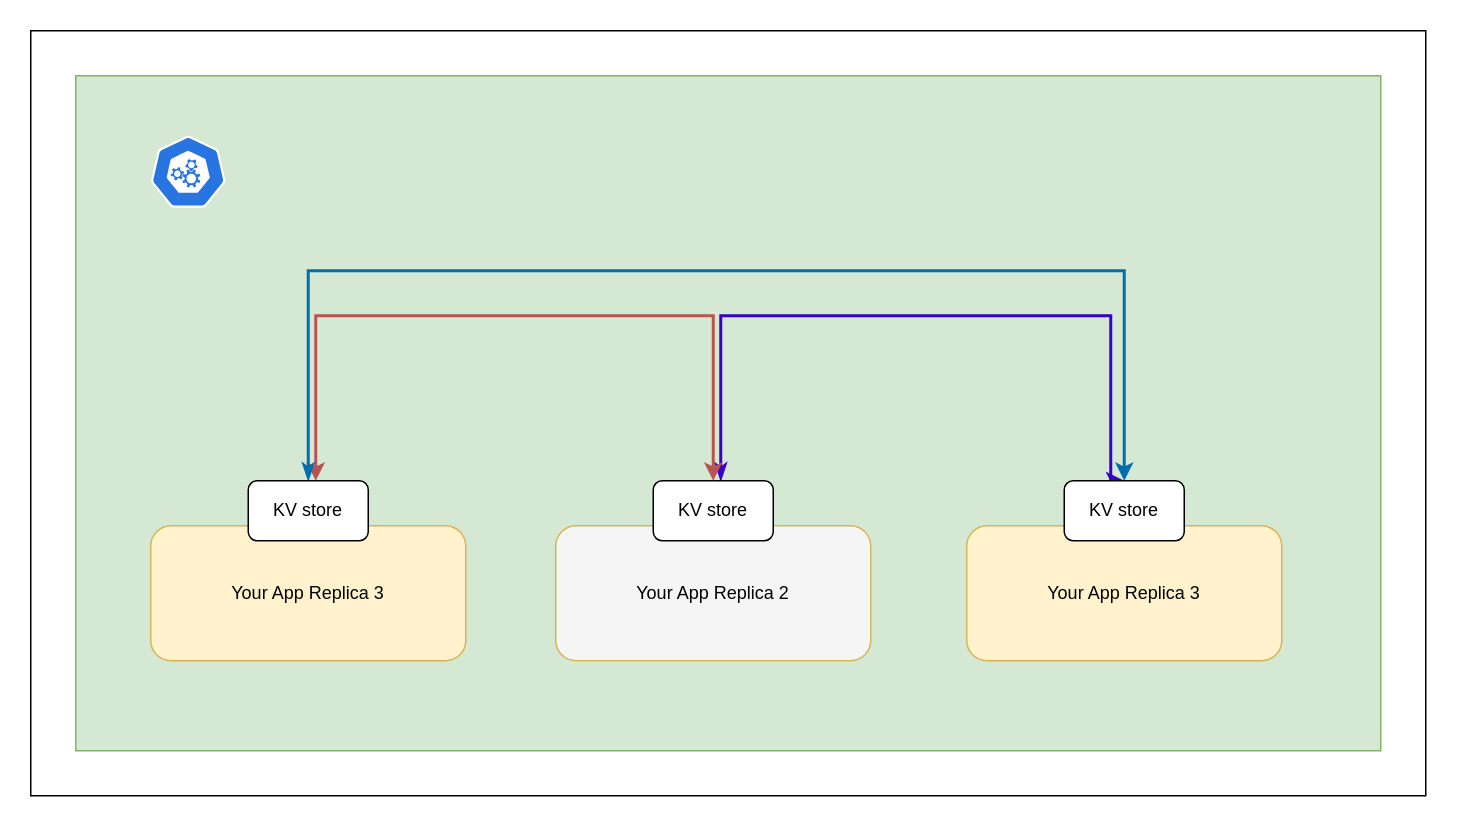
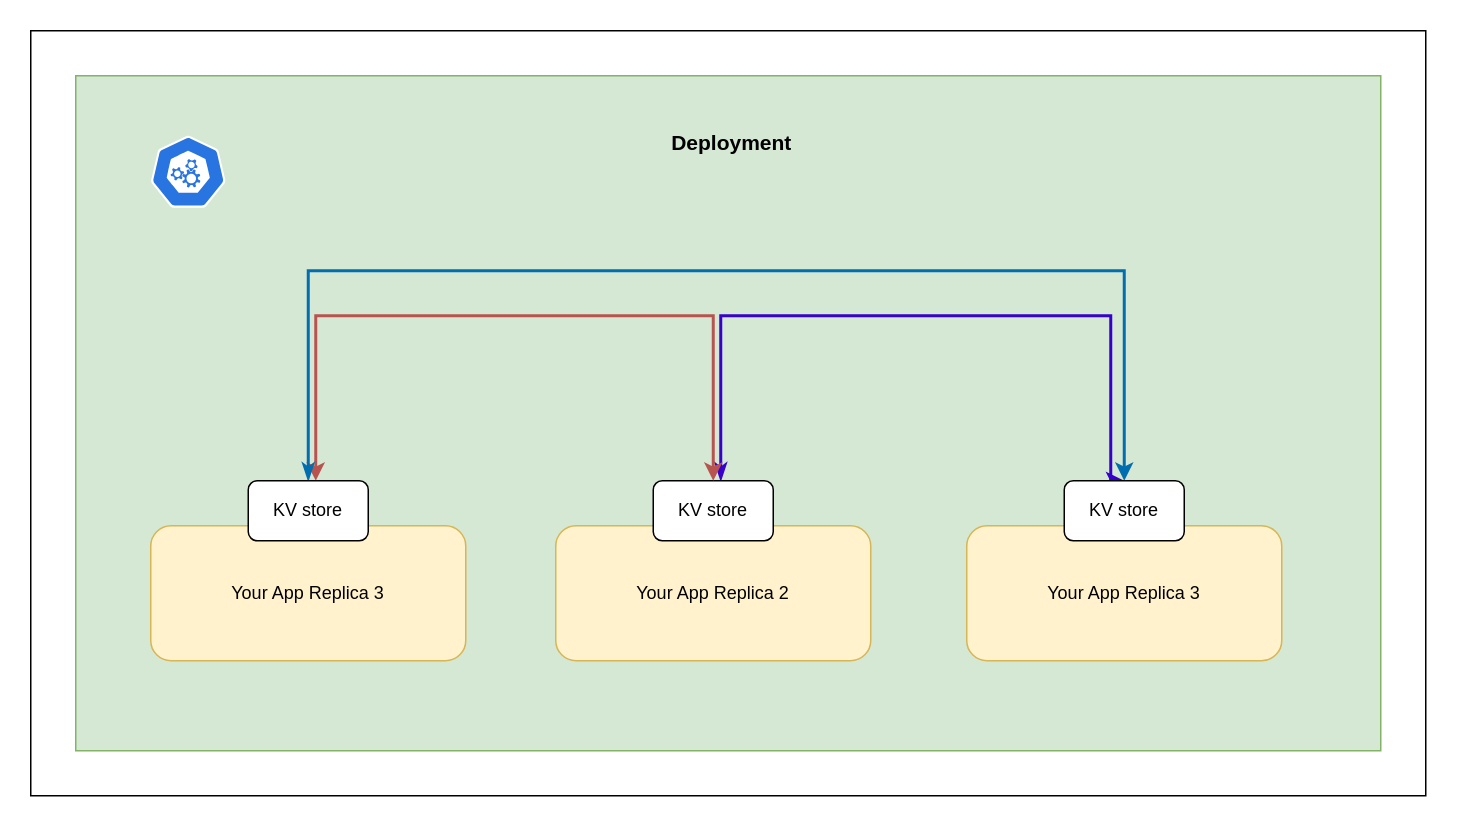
node "Deployment": added
node "Your App Replica 2": fillcolor #f5f5f5 -> #fff2cc
